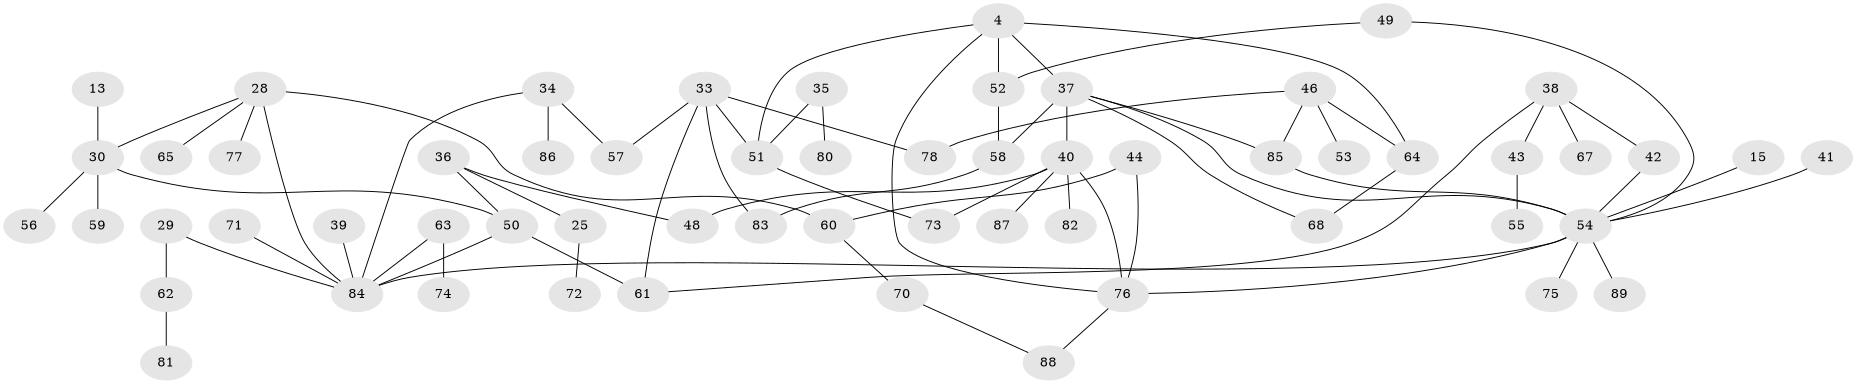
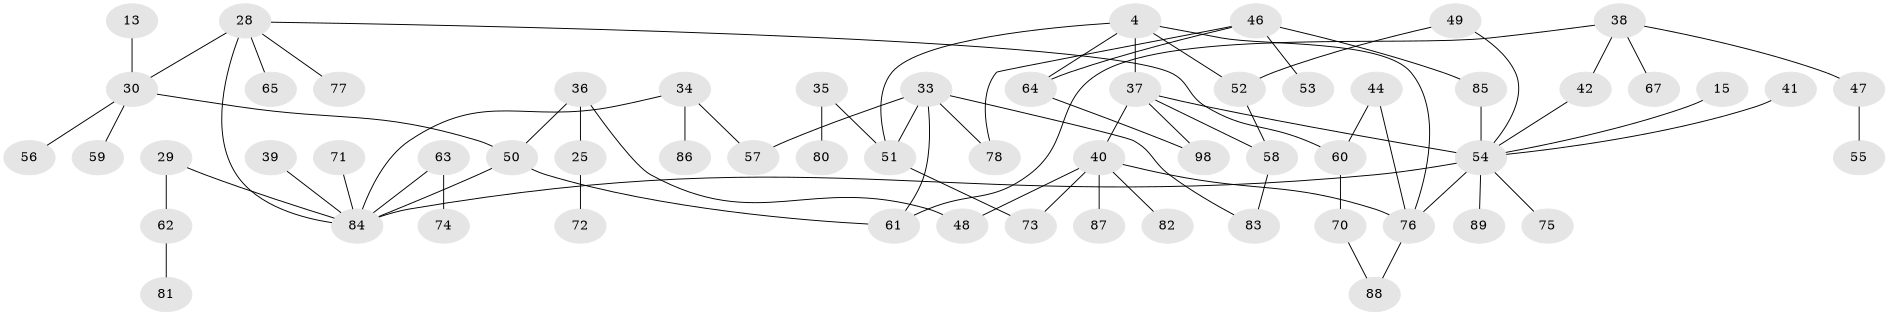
edge "37" -- "85": removed
node "43": label "43" -> "47"
node "68": label "68" -> "98"
